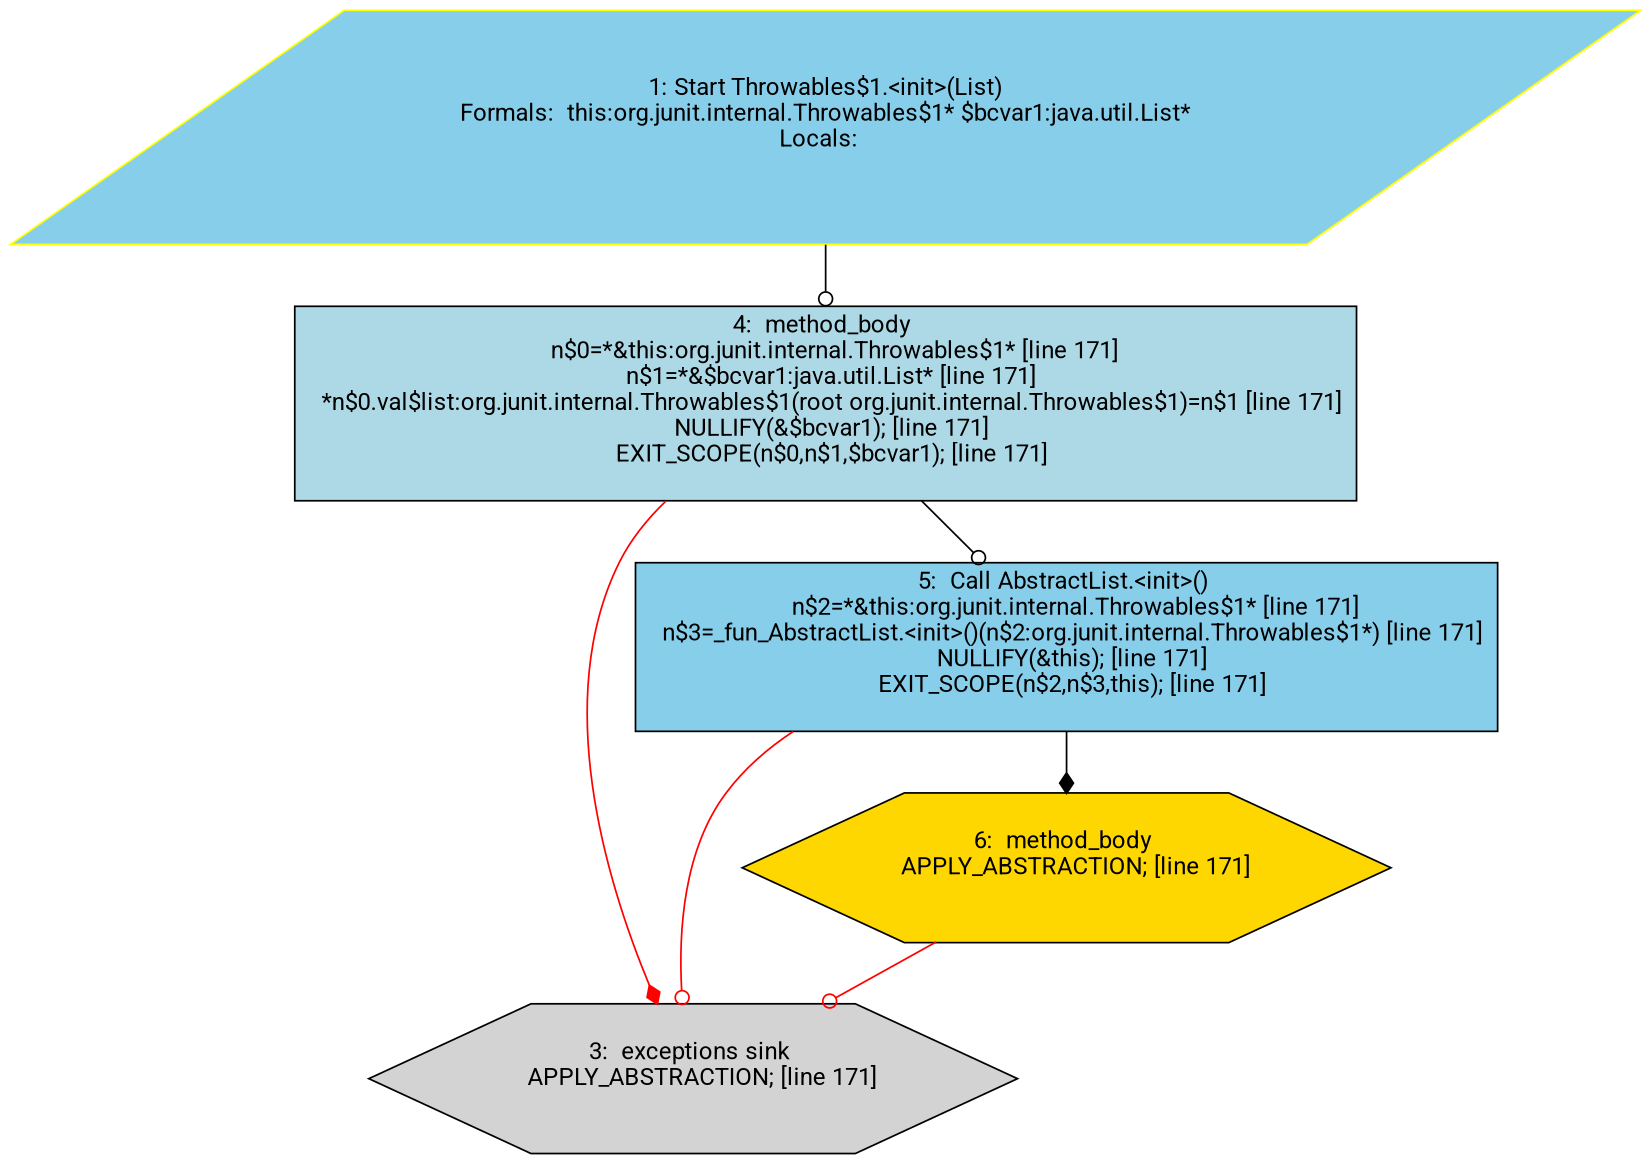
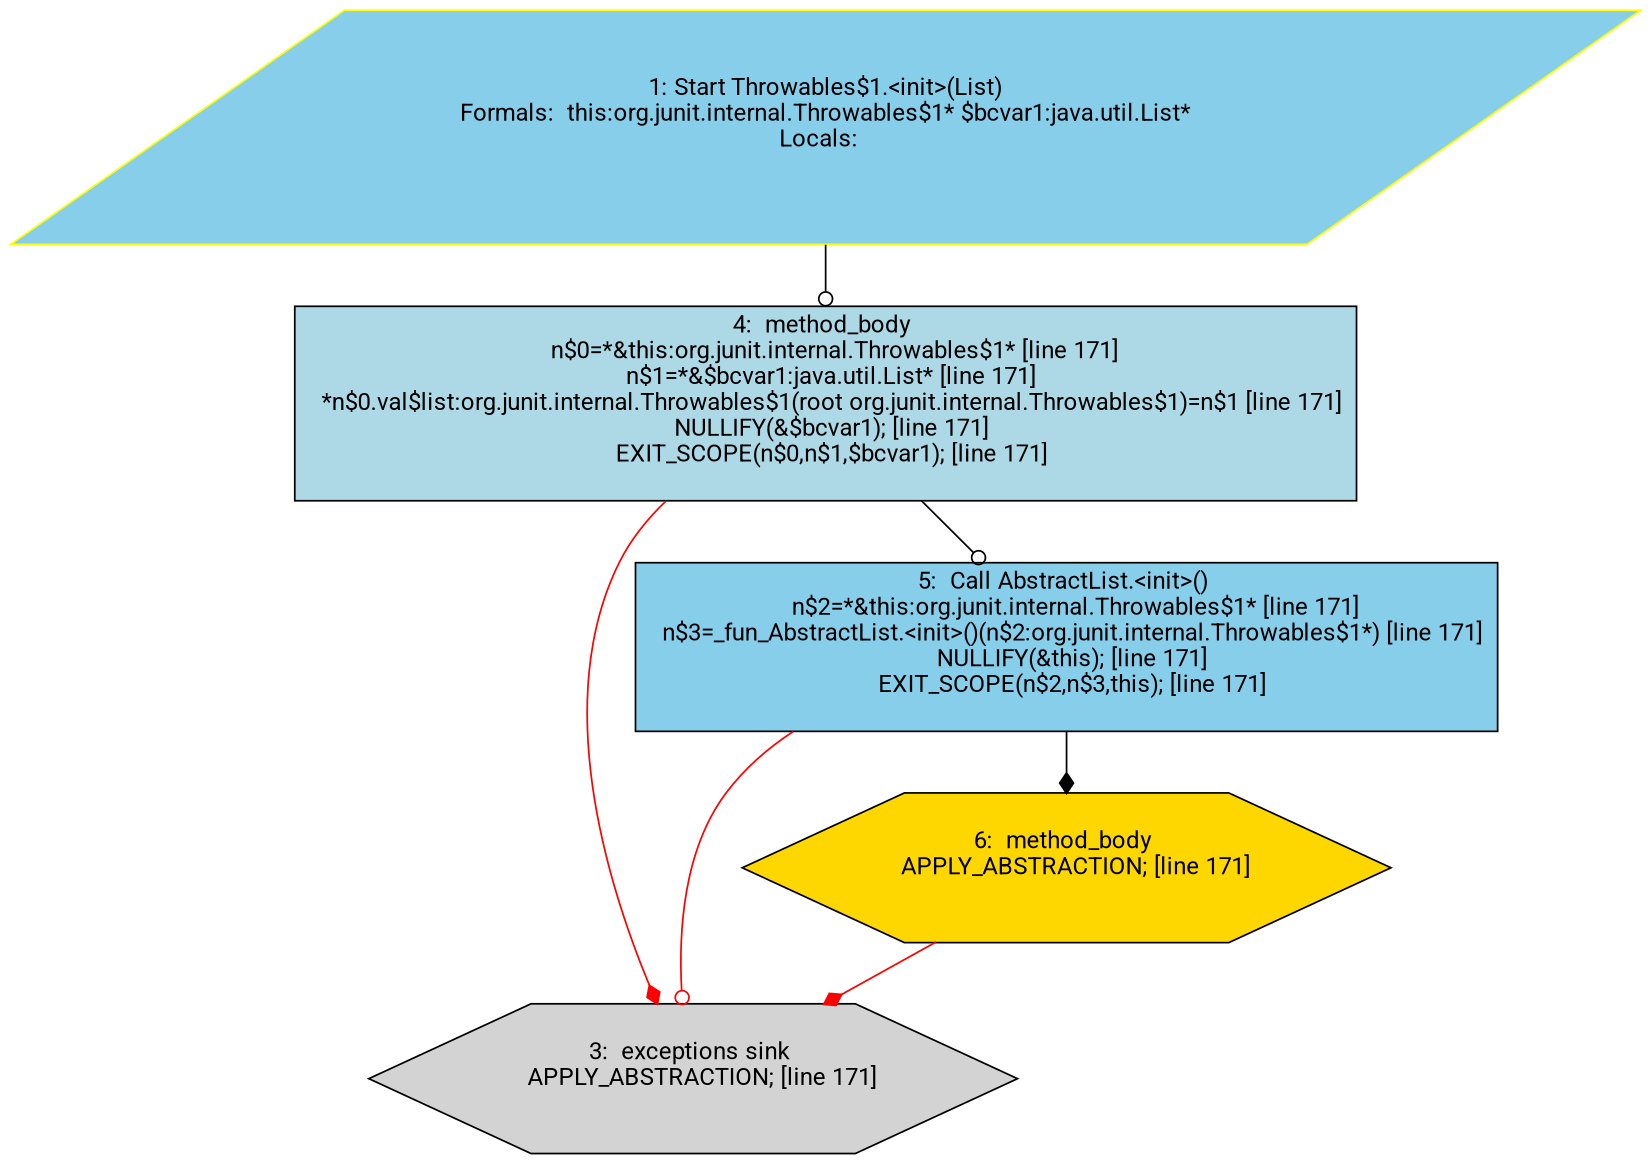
edge "6:  method_body APPLY_ABSTRACTION; [line 171]" -> "3:  exceptions sink APPLY_ABSTRACTION; [line 171]": arrowhead odot -> diamond
